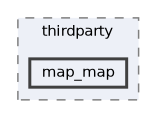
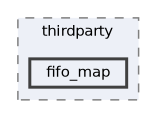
node "map_map": label "map_map" -> "fifo_map"
